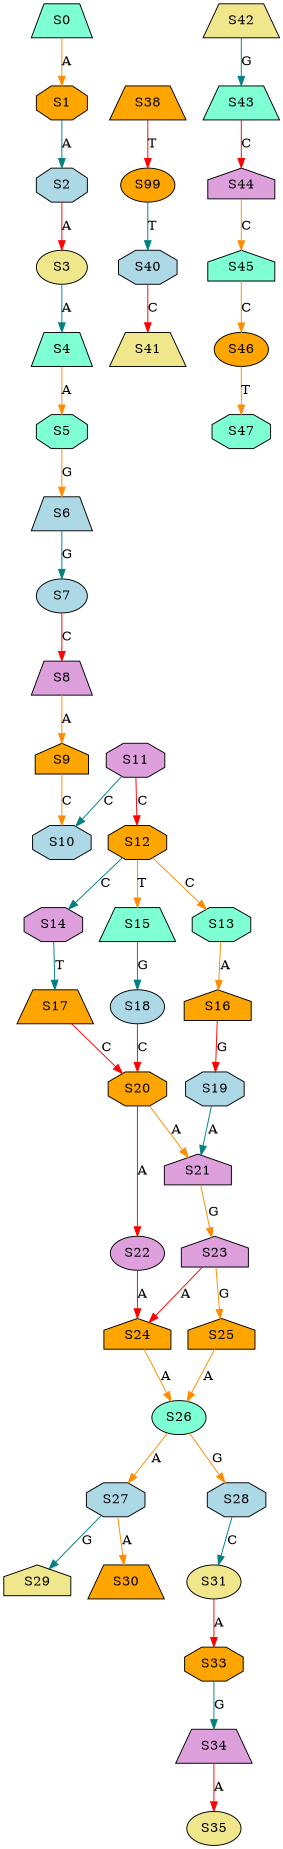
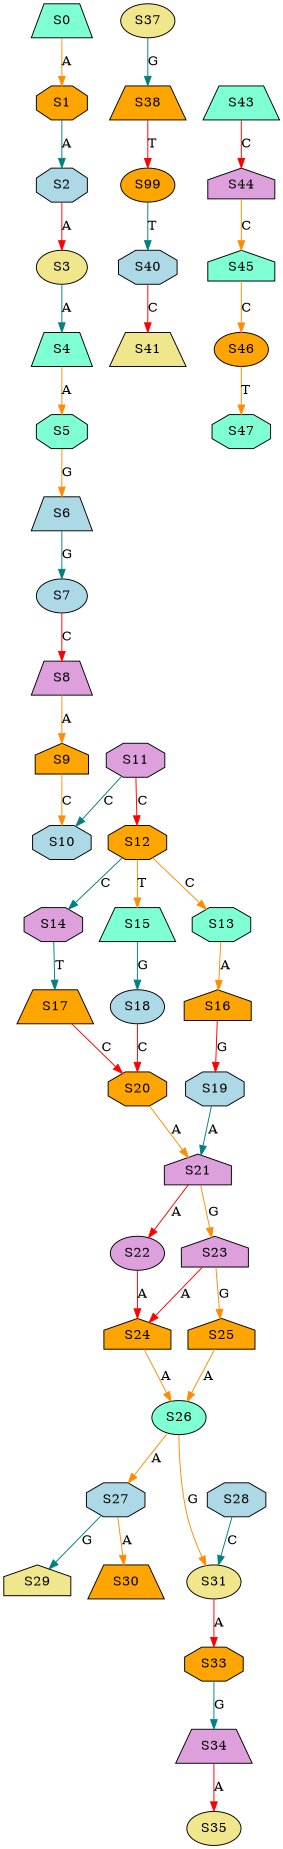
node "S37": added
node "S42": removed
edge "S20" -> "S22": now "S21" -> "S22"
edge "S26" -> "S28": now "S26" -> "S31"
